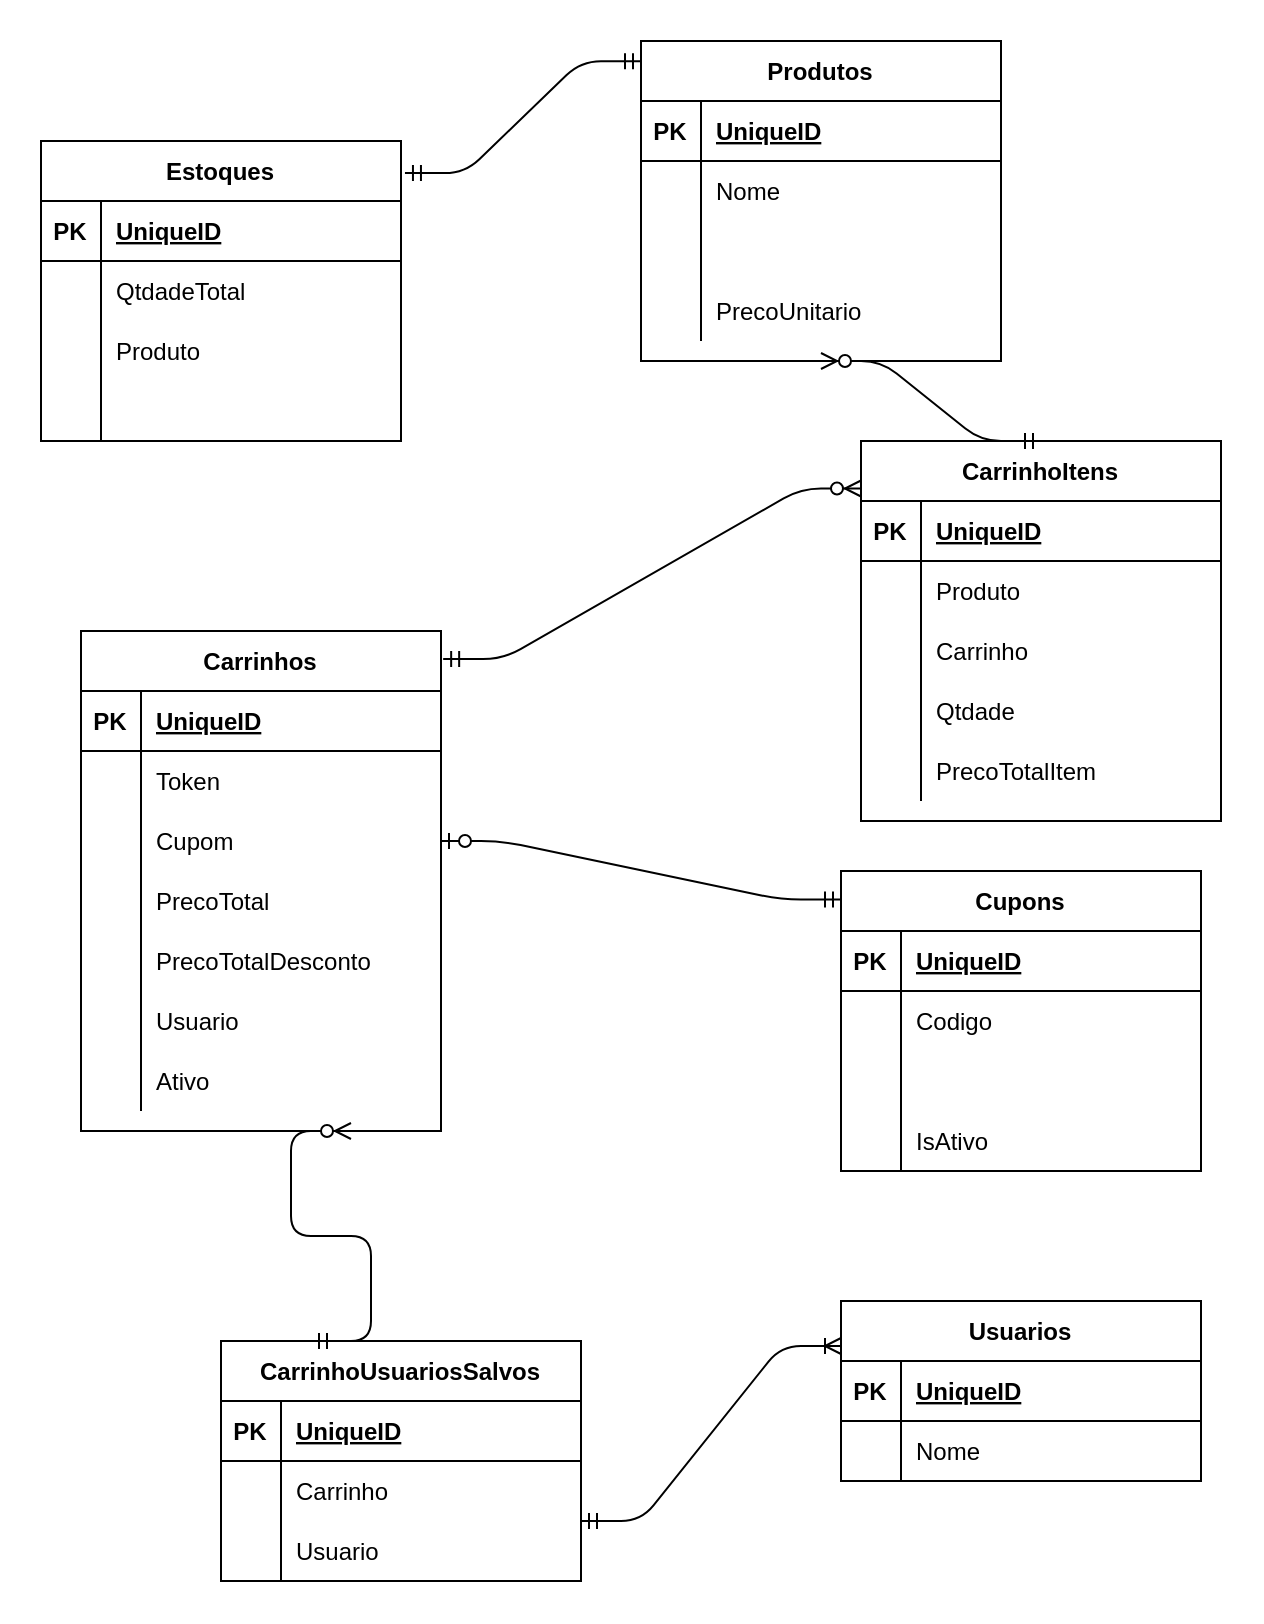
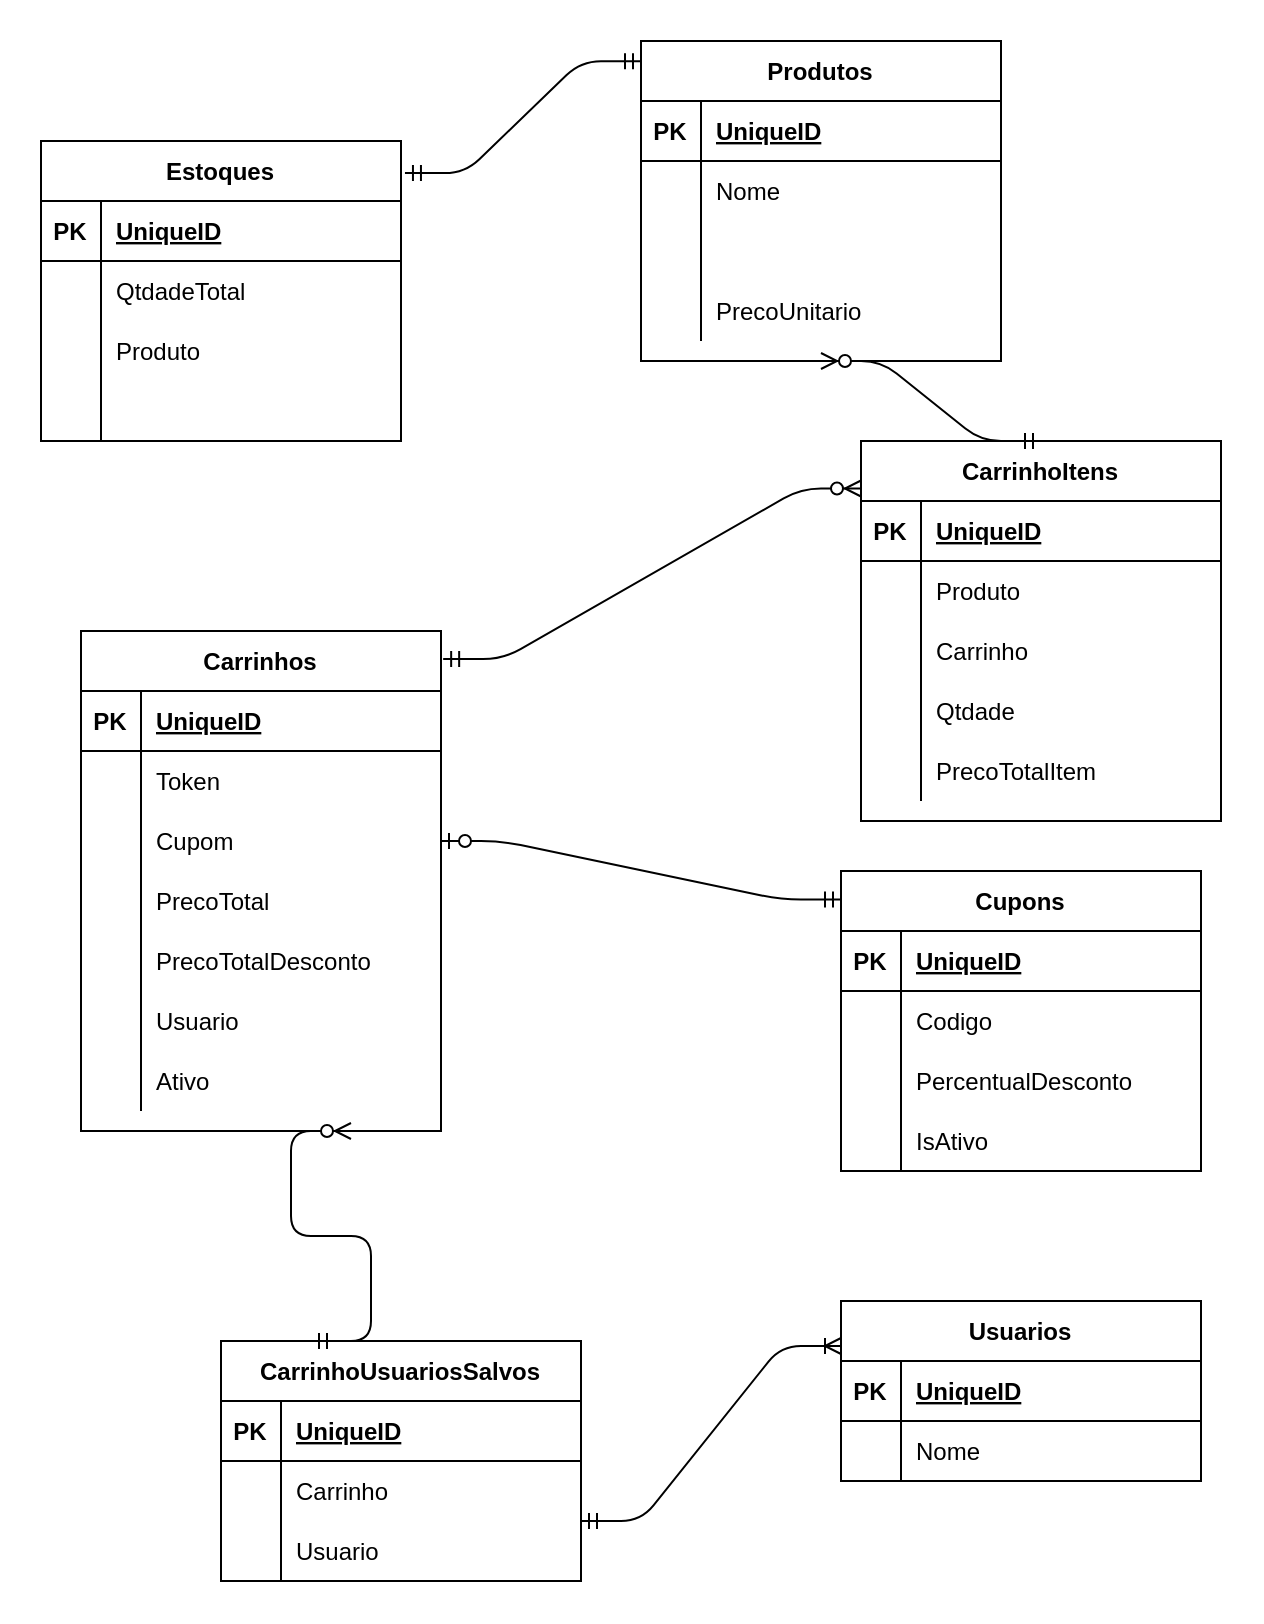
node "PercentualDesconto": added
